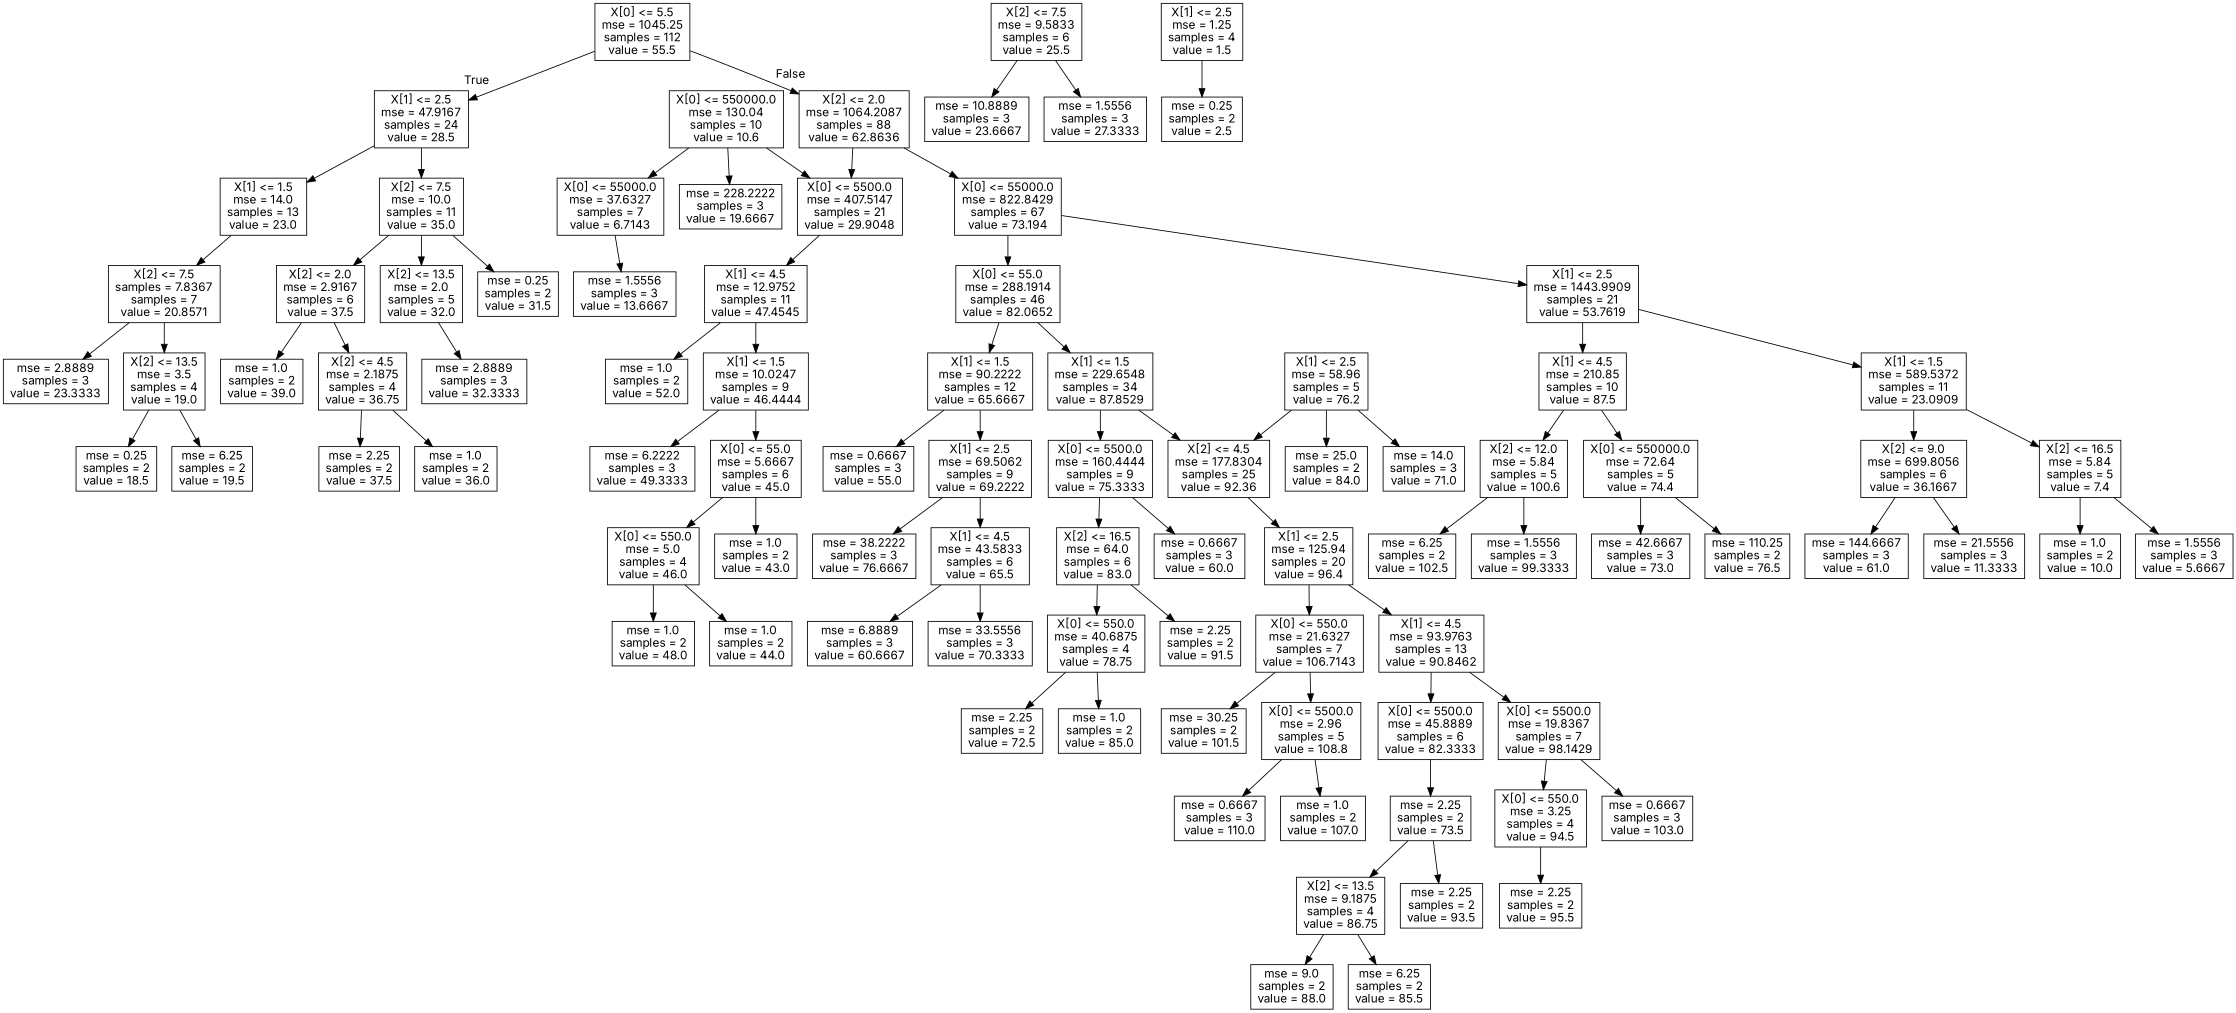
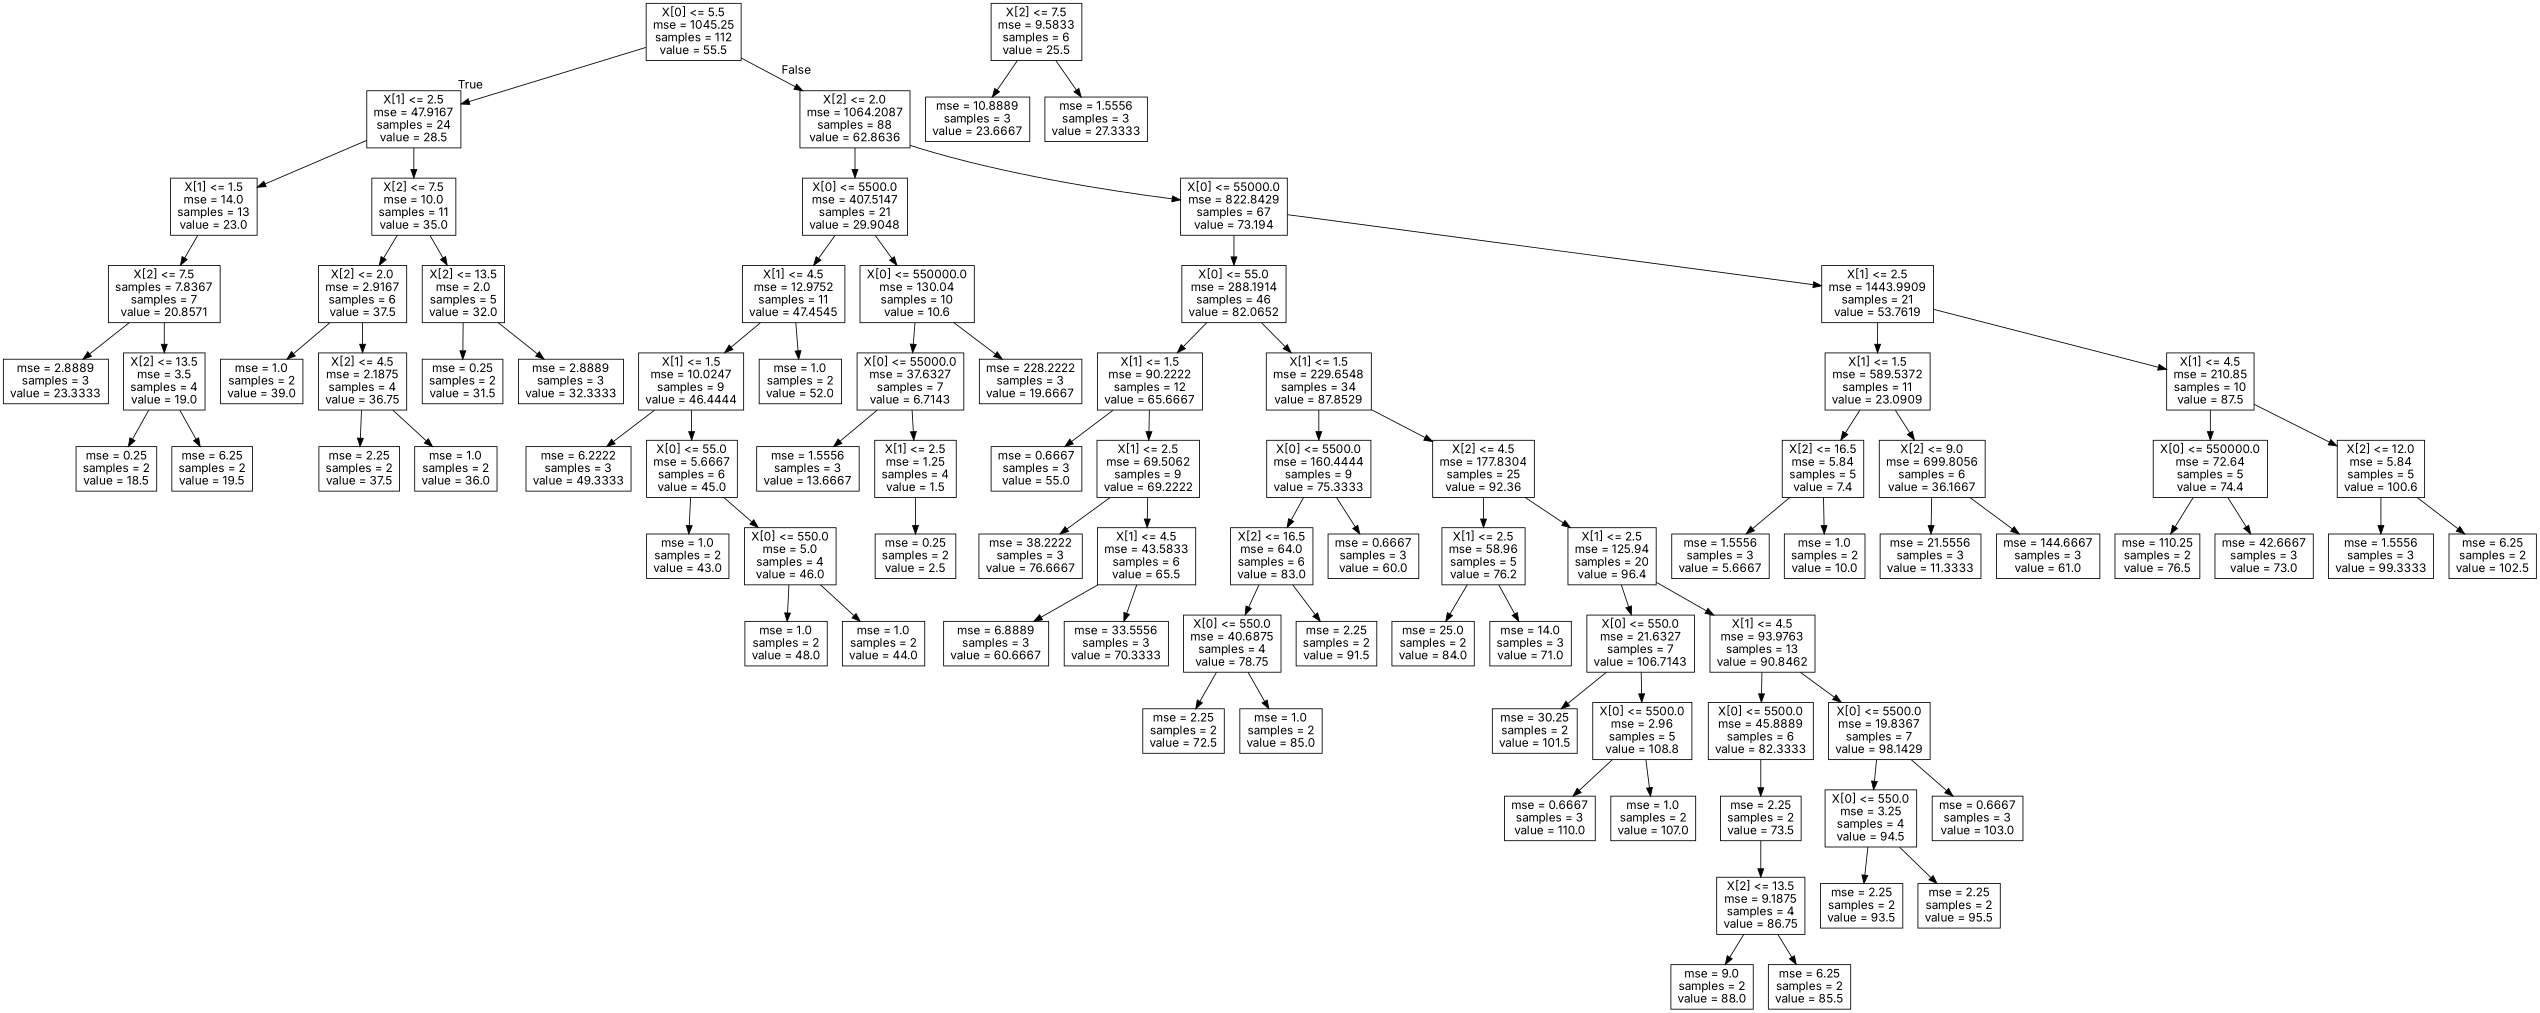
edge "X[0] <= 550000.0 mse = 130.04 samples = 10 value = 10.6" -> "X[0] <= 5500.0 mse = 407.5147 samples = 21 value = 29.9048": reversed
edge "X[2] <= 7.5 mse = 10.0 samples = 11 value = 35.0" -> "mse = 0.25 samples = 2 value = 31.5": now "X[2] <= 13.5 mse = 2.0 samples = 5 value = 32.0" -> "mse = 0.25 samples = 2 value = 31.5"
edge "X[0] <= 55000.0 mse = 37.6327 samples = 7 value = 6.7143" -> "X[1] <= 2.5 mse = 1.25 samples = 4 value = 1.5": added
edge "X[1] <= 2.5 mse = 58.96 samples = 5 value = 76.2" -> "X[2] <= 4.5 mse = 177.8304 samples = 25 value = 92.36": reversed
edge "mse = 2.25 samples = 2 value = 73.5" -> "mse = 2.25 samples = 2 value = 93.5": now "X[0] <= 550.0 mse = 3.25 samples = 4 value = 94.5" -> "mse = 2.25 samples = 2 value = 93.5"
